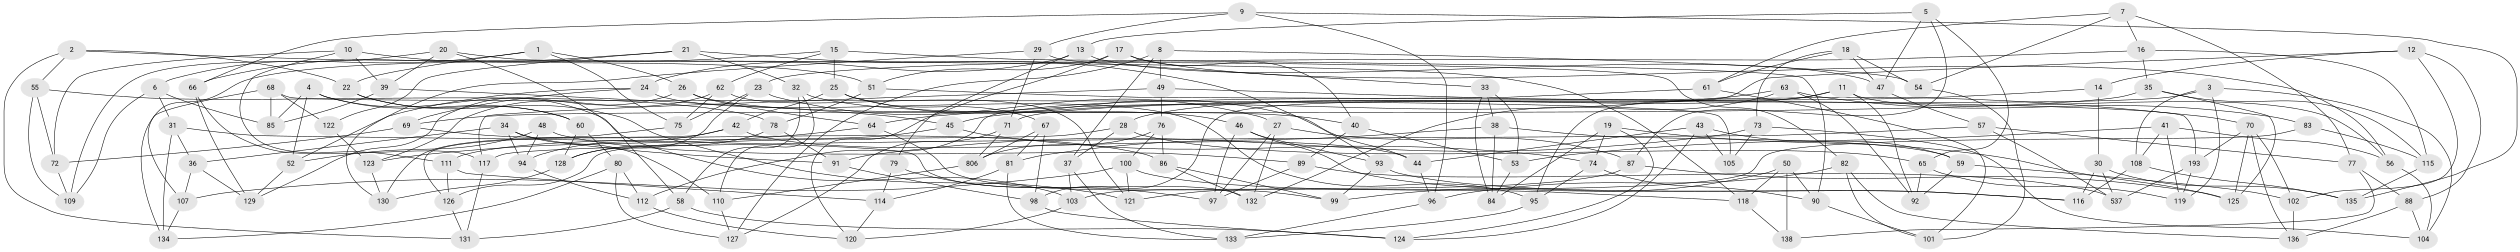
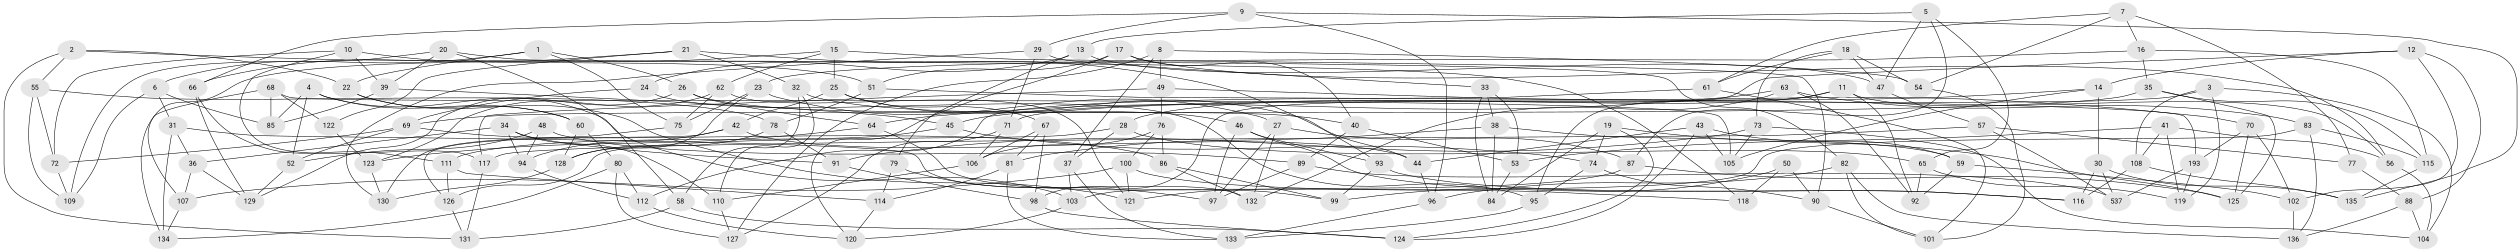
edge "24" -- "52": now "69" -- "52"
edge "14" -- "105": added
node "806": label "806" -> "106"
edge "70" -- "136": now "83" -- "136"
node "138": removed
